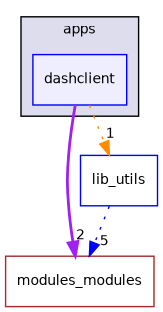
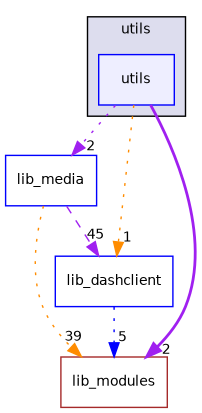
cluster "apps": label "apps" -> "utils"
node "dashclient": label "dashclient" -> "utils"
node "lib_media": added
node "lib_utils": label "lib_utils" -> "lib_dashclient"
node "modules_modules": label "modules_modules" -> "lib_modules"
